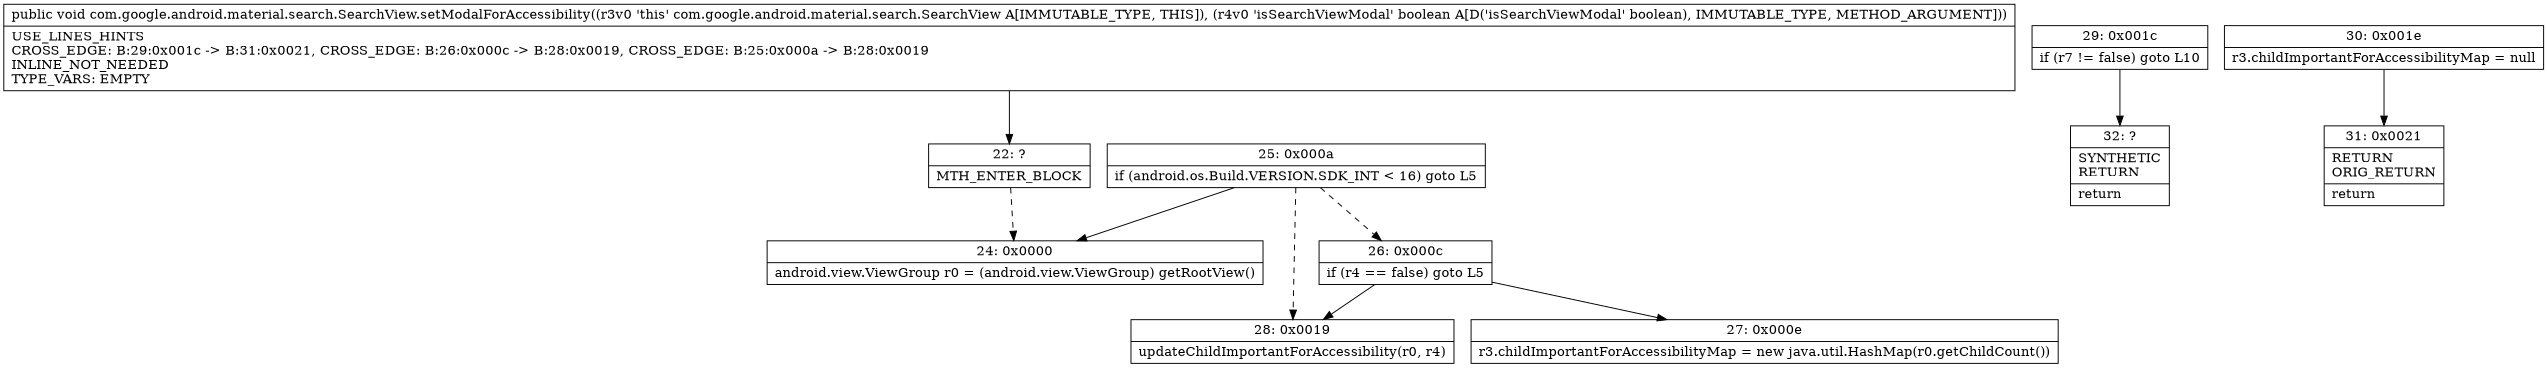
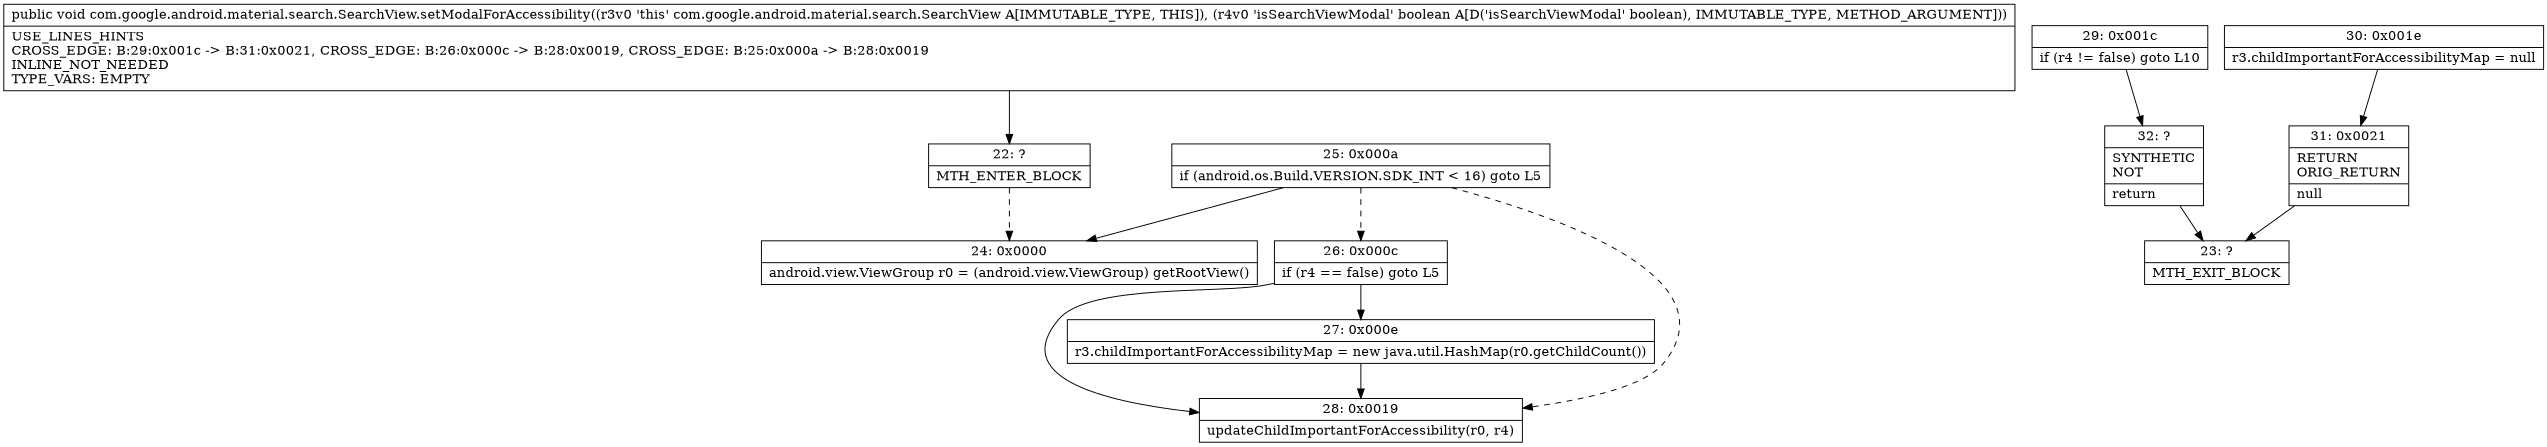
node "29: 0x001c": text "if (r7 != false) goto L10" -> "if (r4 != false) goto L10"
node "32: ?": text "RETURN" -> "NOT"
node "31: 0x0021": text "return" -> "null"
node "23: ?": added
edge "27: 0x000e" -> "28: 0x0019": added
